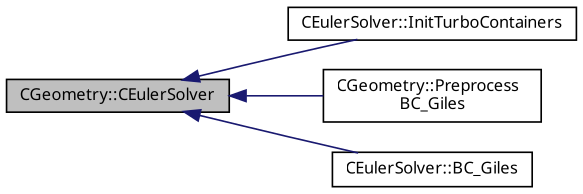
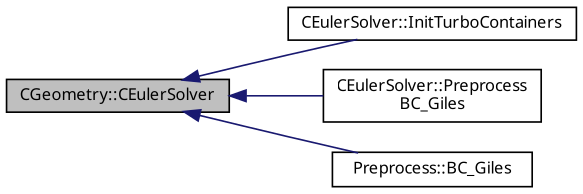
node "CGeometry::Preprocess BC_Giles": label "CGeometry::Preprocess BC_Giles" -> "CEulerSolver::Preprocess BC_Giles"
node "CEulerSolver::BC_Giles": label "CEulerSolver::BC_Giles" -> "Preprocess::BC_Giles"
